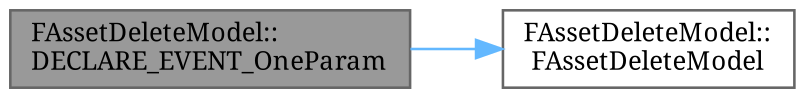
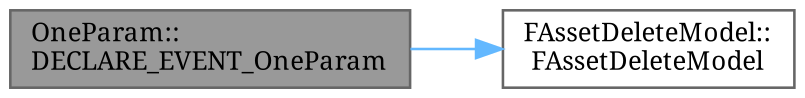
node "FAssetDeleteModel:: DECLARE_EVENT_OneParam": label "FAssetDeleteModel:: DECLARE_EVENT_OneParam" -> "OneParam:: DECLARE_EVENT_OneParam"
